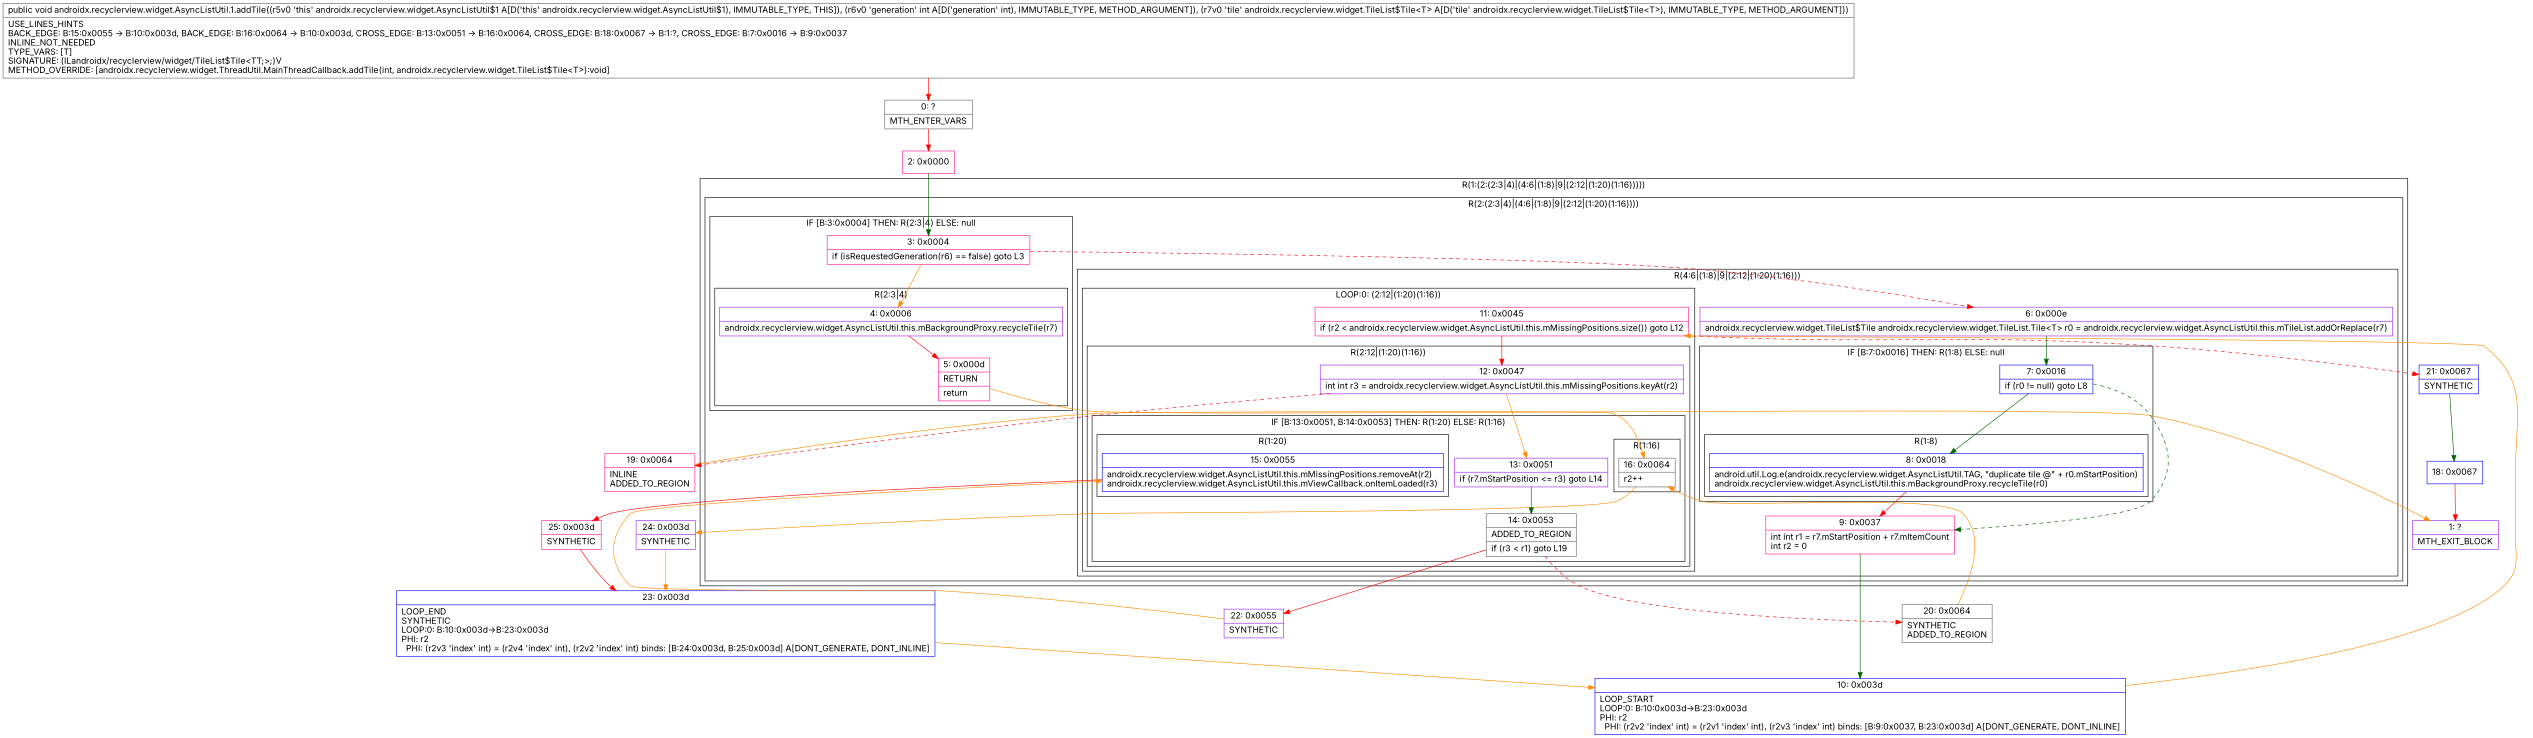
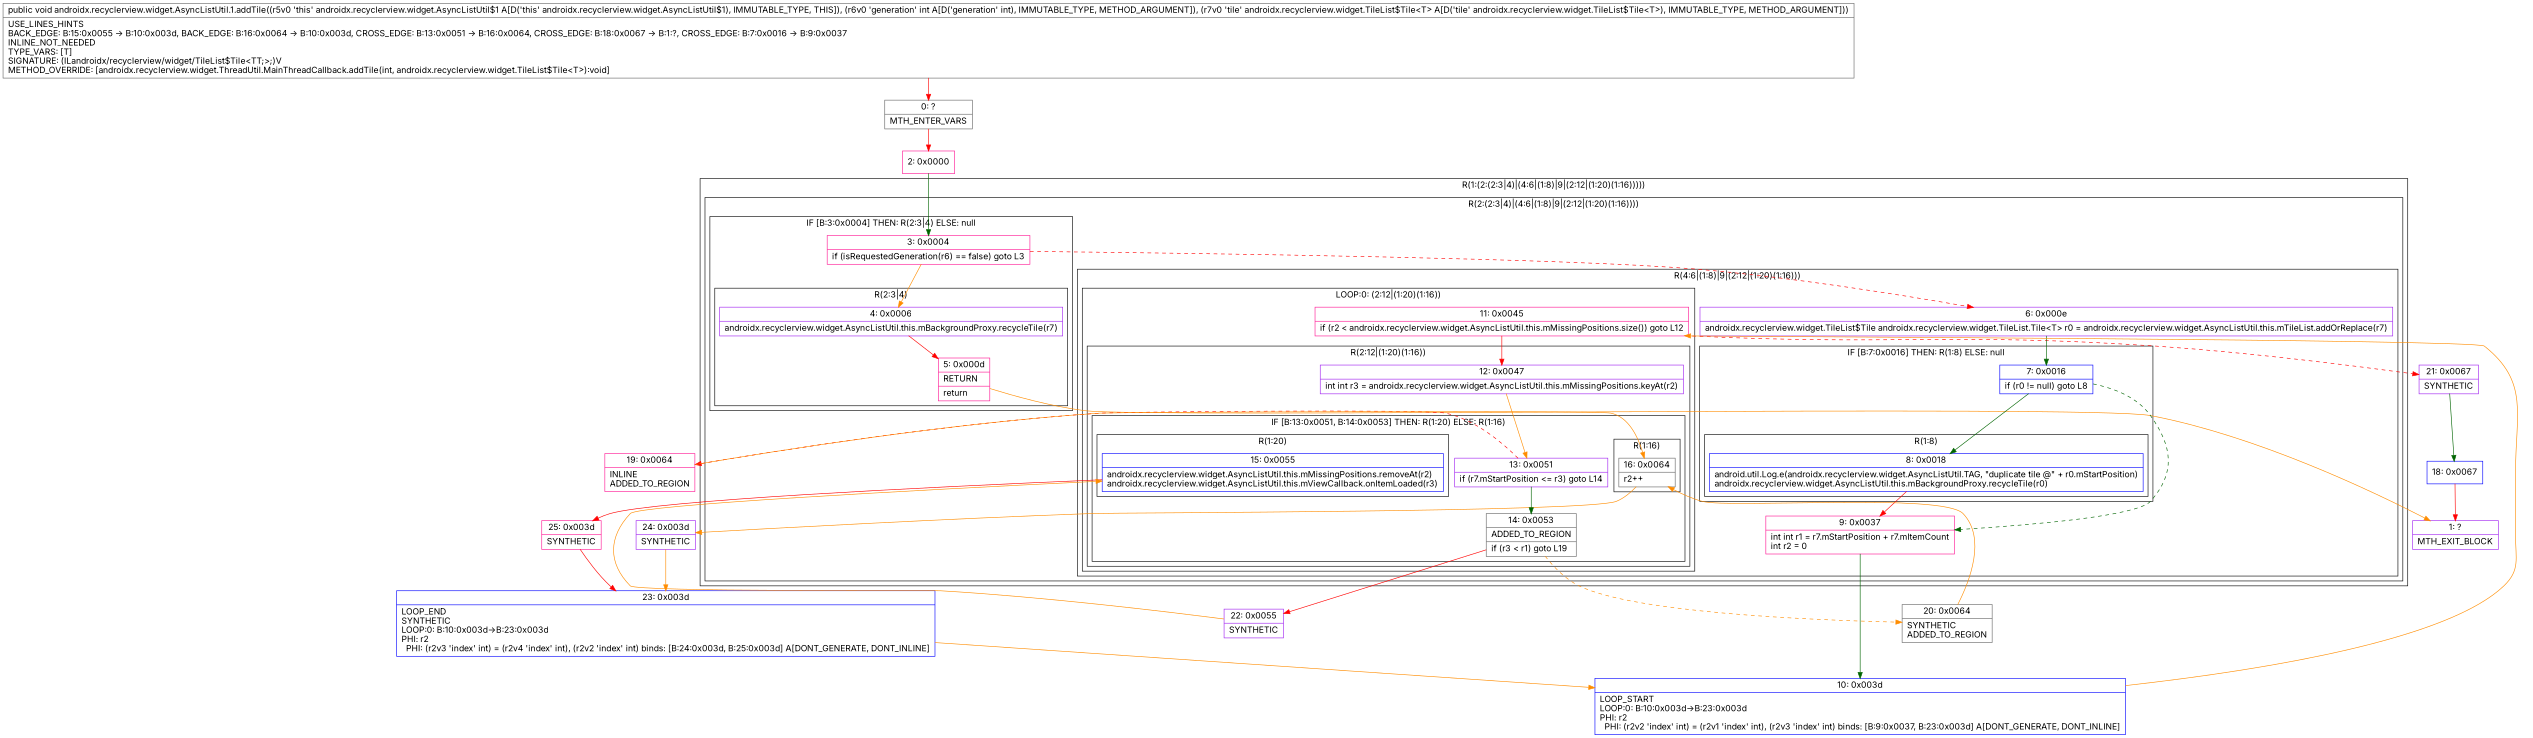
node "21: 0x0067": color blue -> purple
edge "12: 0x0047" -> "19: 0x0064": now "13: 0x0051" -> "19: 0x0064"
edge "14: 0x0053" -> "20: 0x0064": color red -> darkorange
